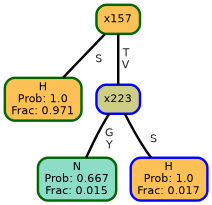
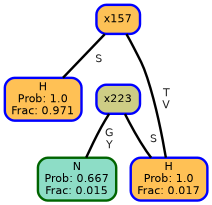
node "x157": color darkgreen -> blue
edge "x157" -- "x223": now "x157" -- "H Prob: 1.0 Frac: 0.017"
node "H Prob: 1.0 Frac: 0.971": color darkgreen -> blue
